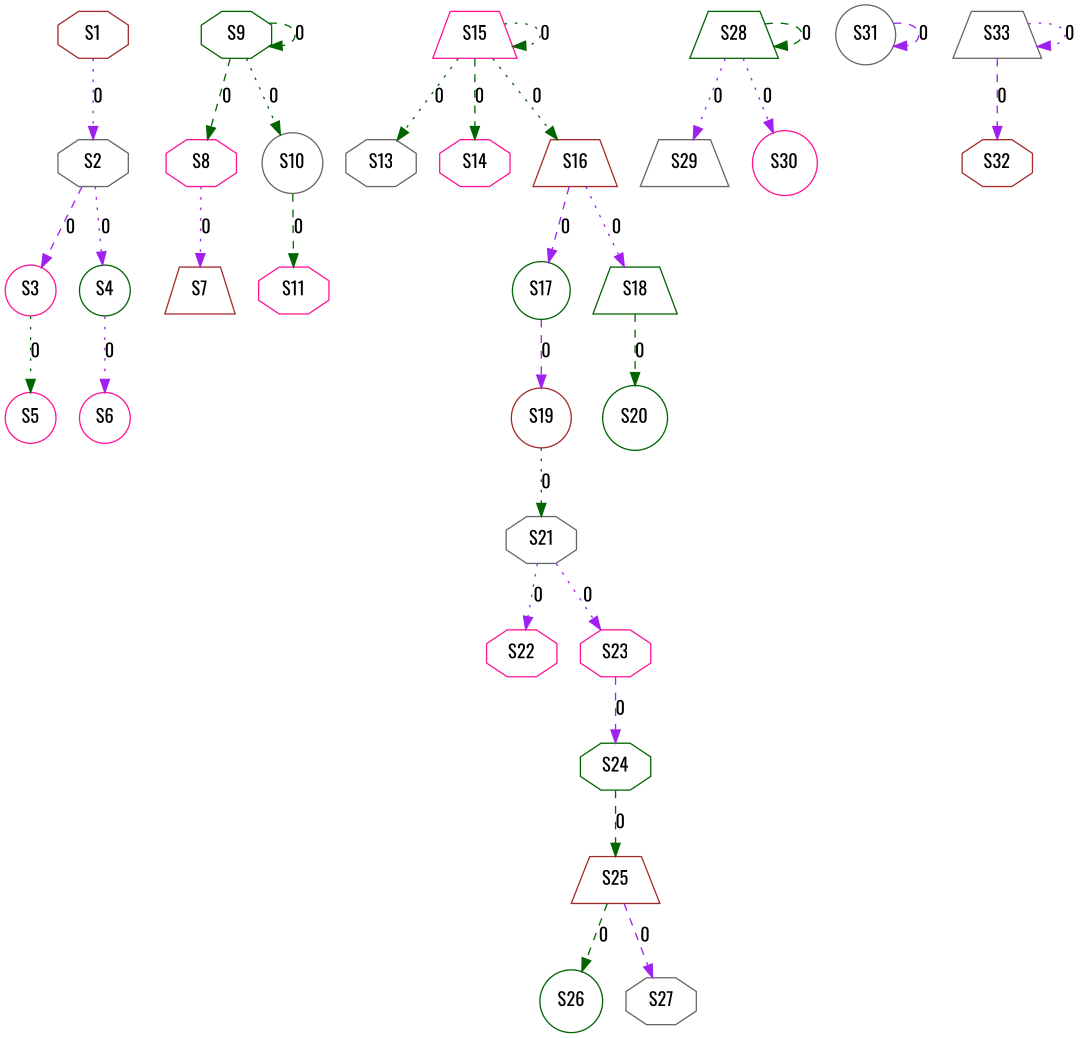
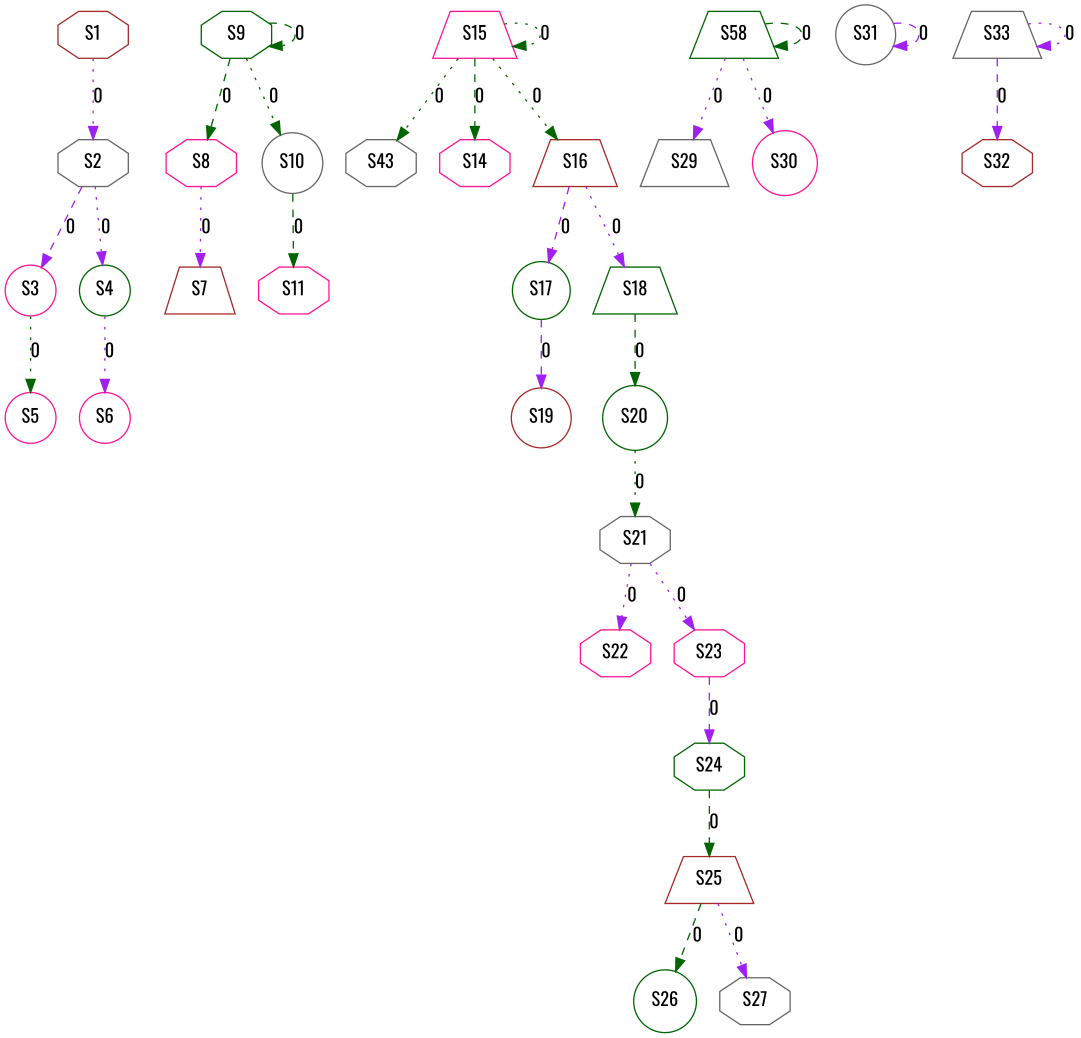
node "S28": label "S28" -> "S58"
node "S13": label "S13" -> "S43"
edge "S19" -> "S21": now "S20" -> "S21"
edge "S25" -> "S27": style dashed -> dotted
